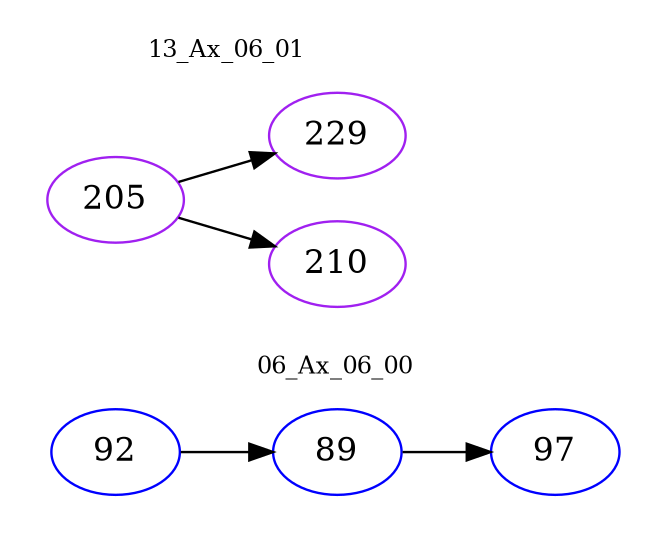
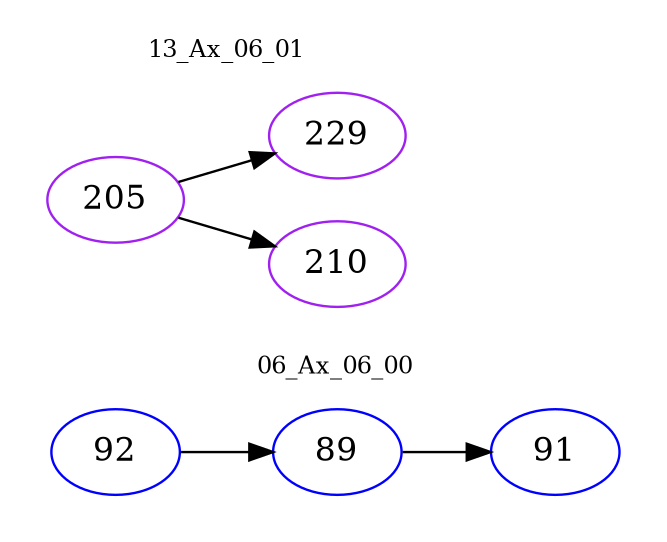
node "97": label "97" -> "91"
